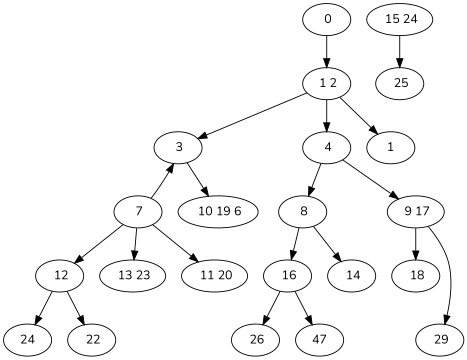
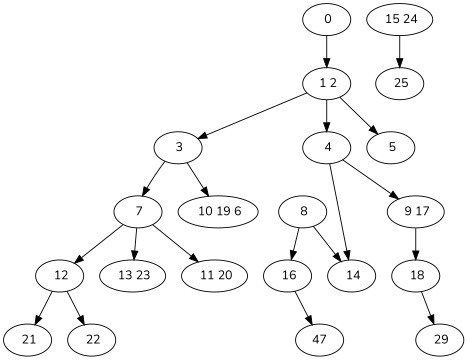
node "1": label "1" -> "5"
edge "4" -> "8": now "4" -> "14"
edge "7" -> "3": reversed
edge "9 17" -> "29": now "18" -> "29"
node "24": label "24" -> "21"
node "26": removed
